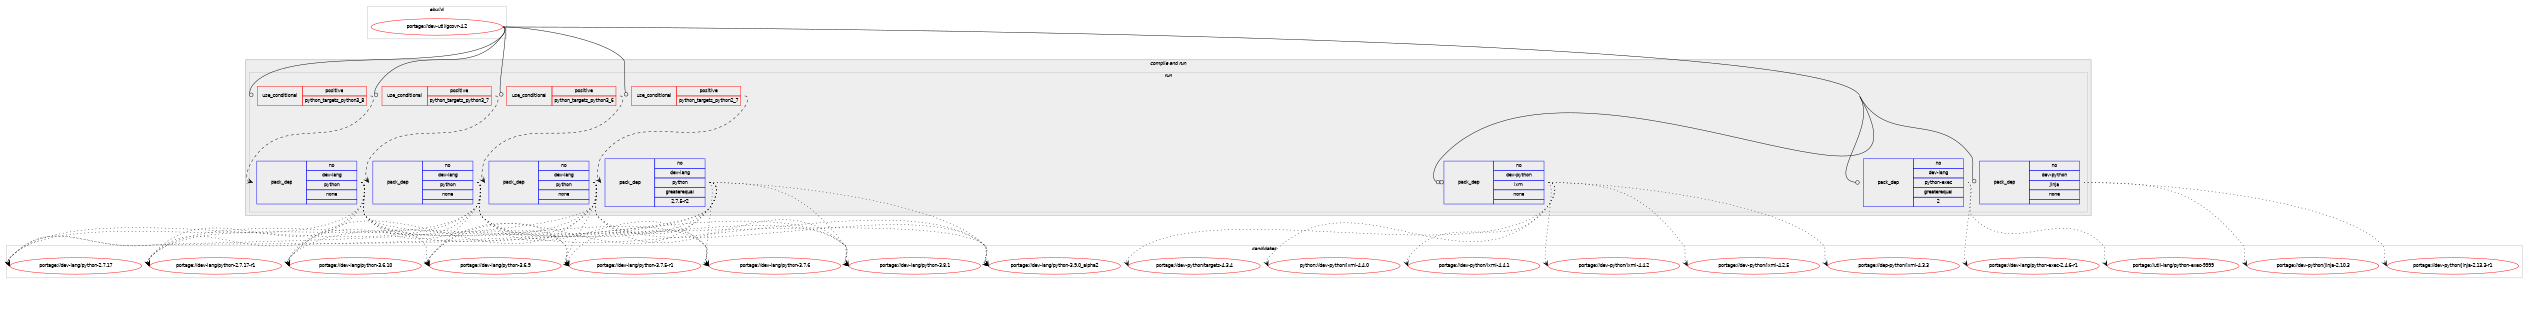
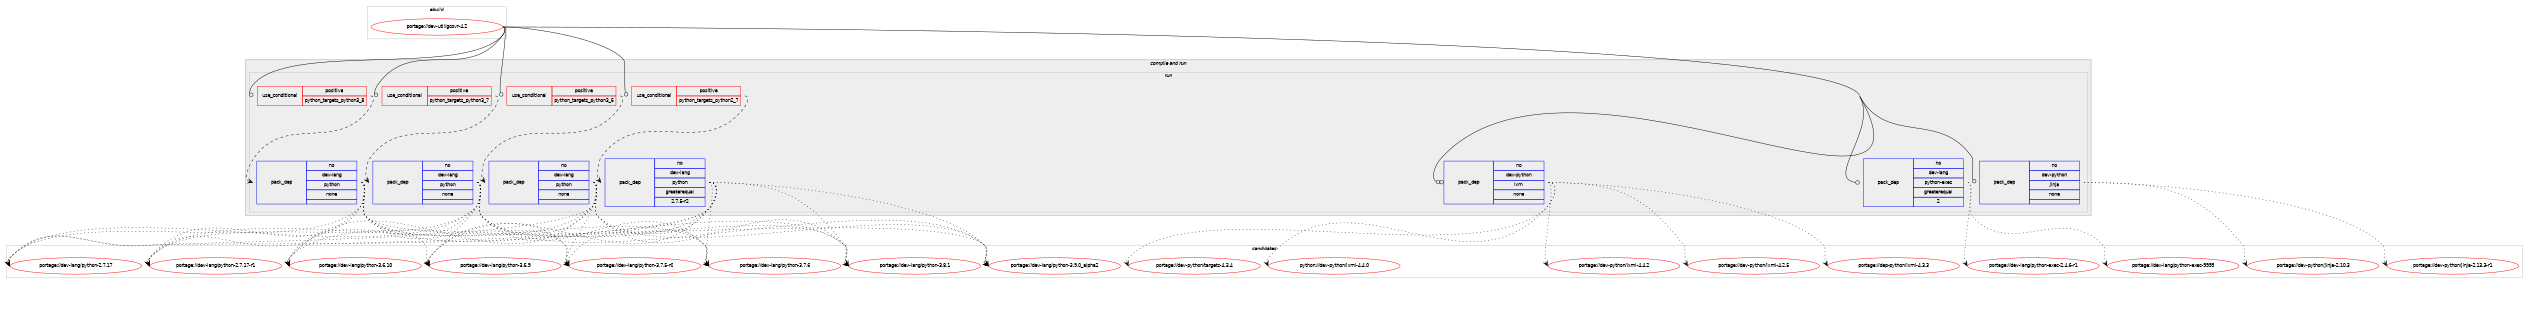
node "portage://dev-lang/python-3.7.5-r1": label "portage://dev-lang/python-3.7.5-r1" -> "portage://dev-lang/python-3.7.5-r0"
node "portage://dev-python/lxml-4.4.1": removed
node "portage://util-lang/python-exec-9999": label "portage://util-lang/python-exec-9999" -> "portage://dev-lang/python-exec-9999"
